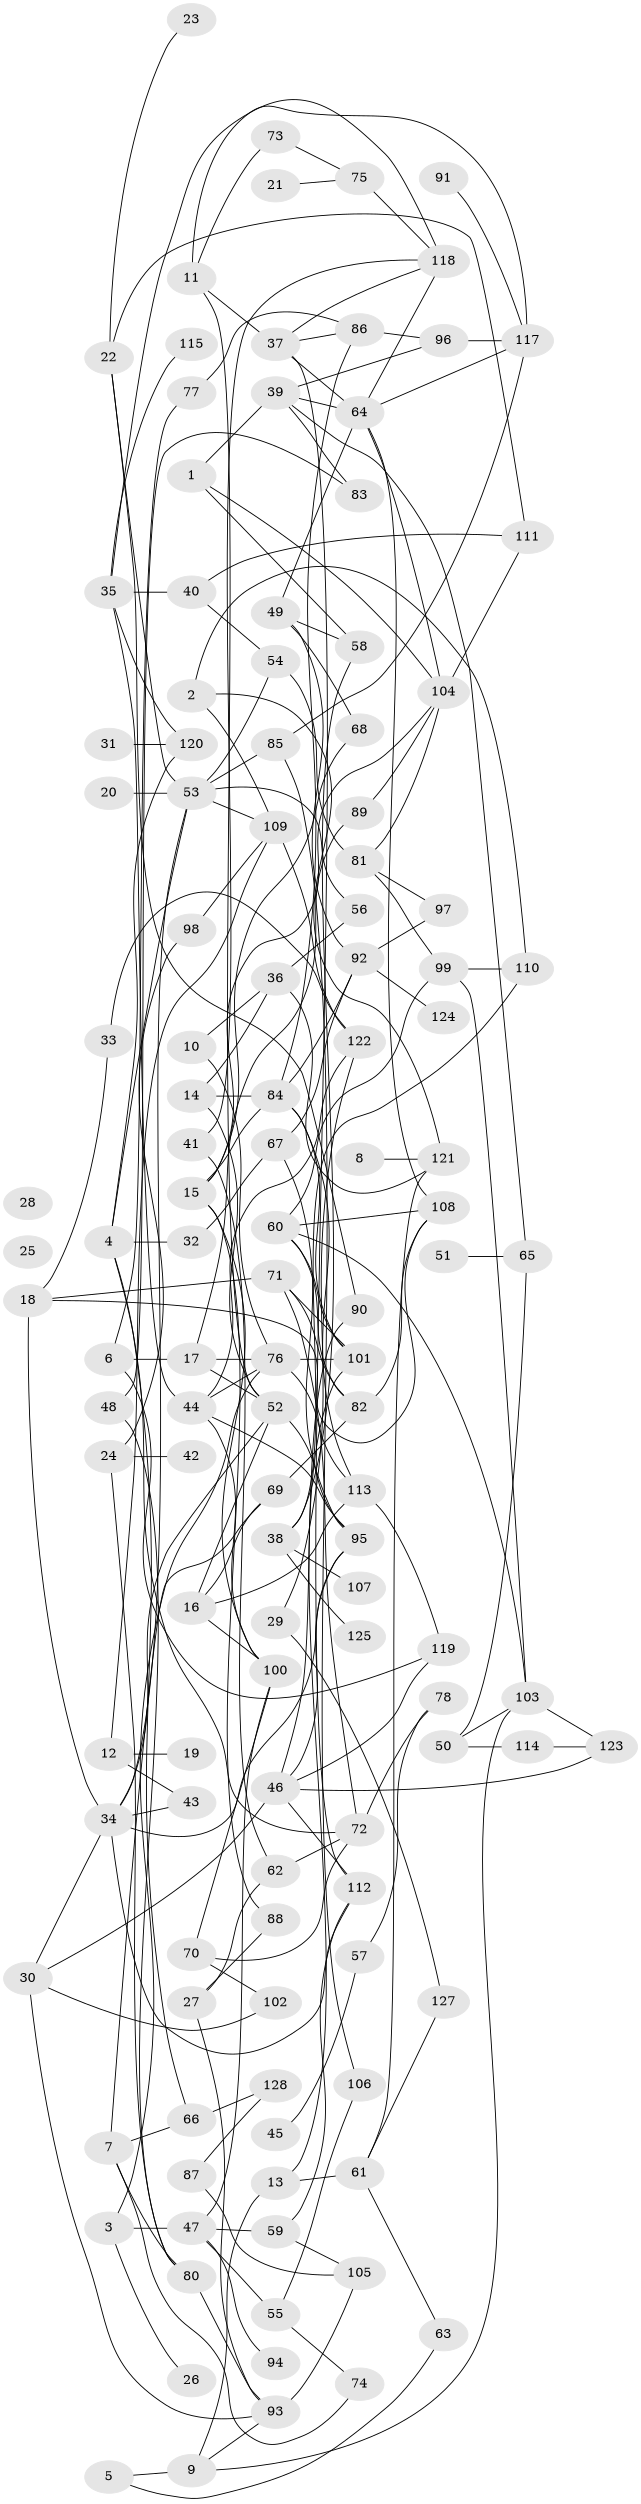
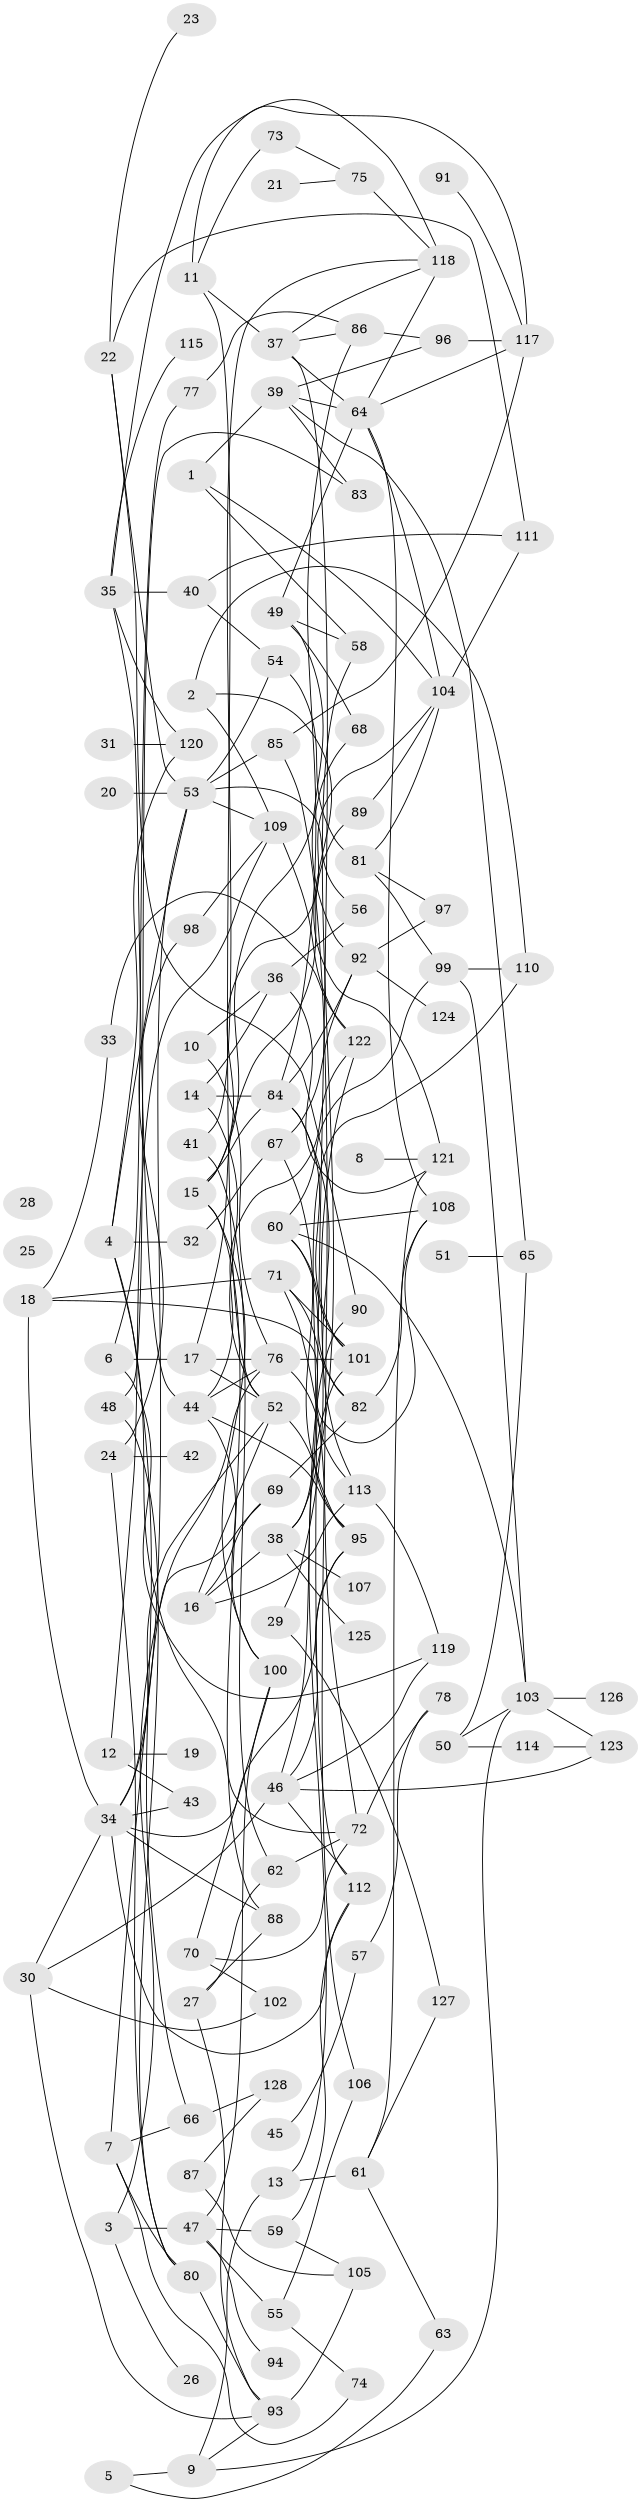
edge "16" -- "100": now "16" -- "38"
node "126": added
edge "34" -- "88": added
